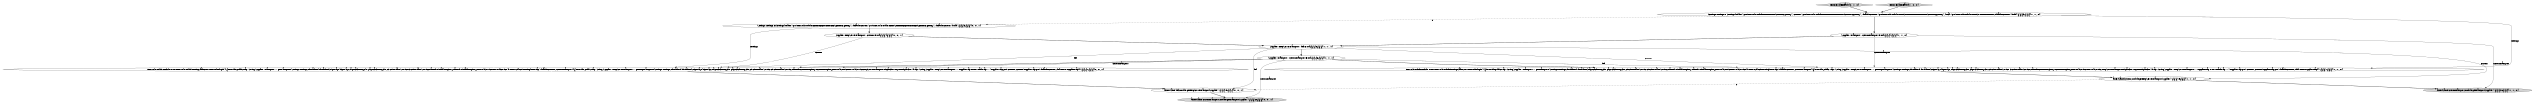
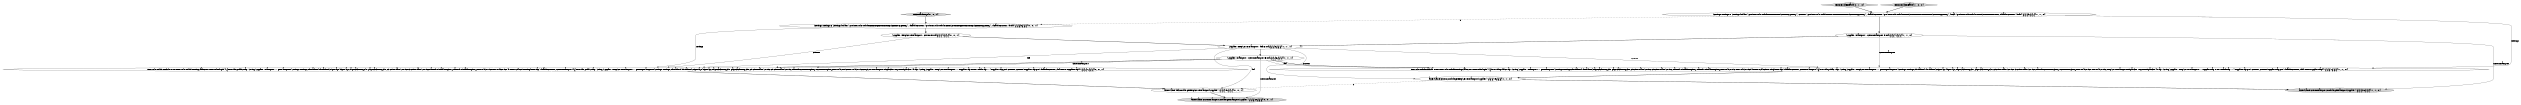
node "testDefaultKeys['0', '0', '1']": added
